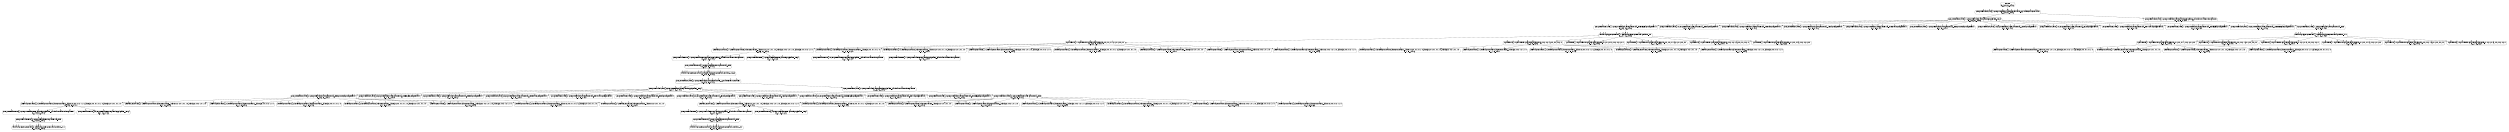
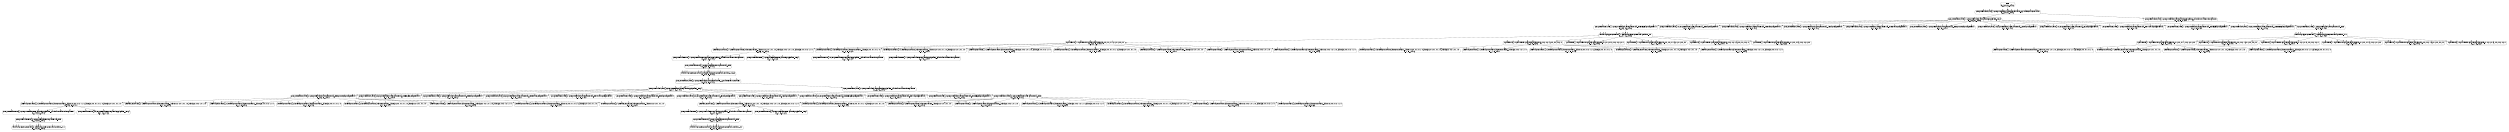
node "ROOT N=300, Q=0.906": label "ROOT N=300, Q=0.906" -> "PTP N=300, Q=0.906"
